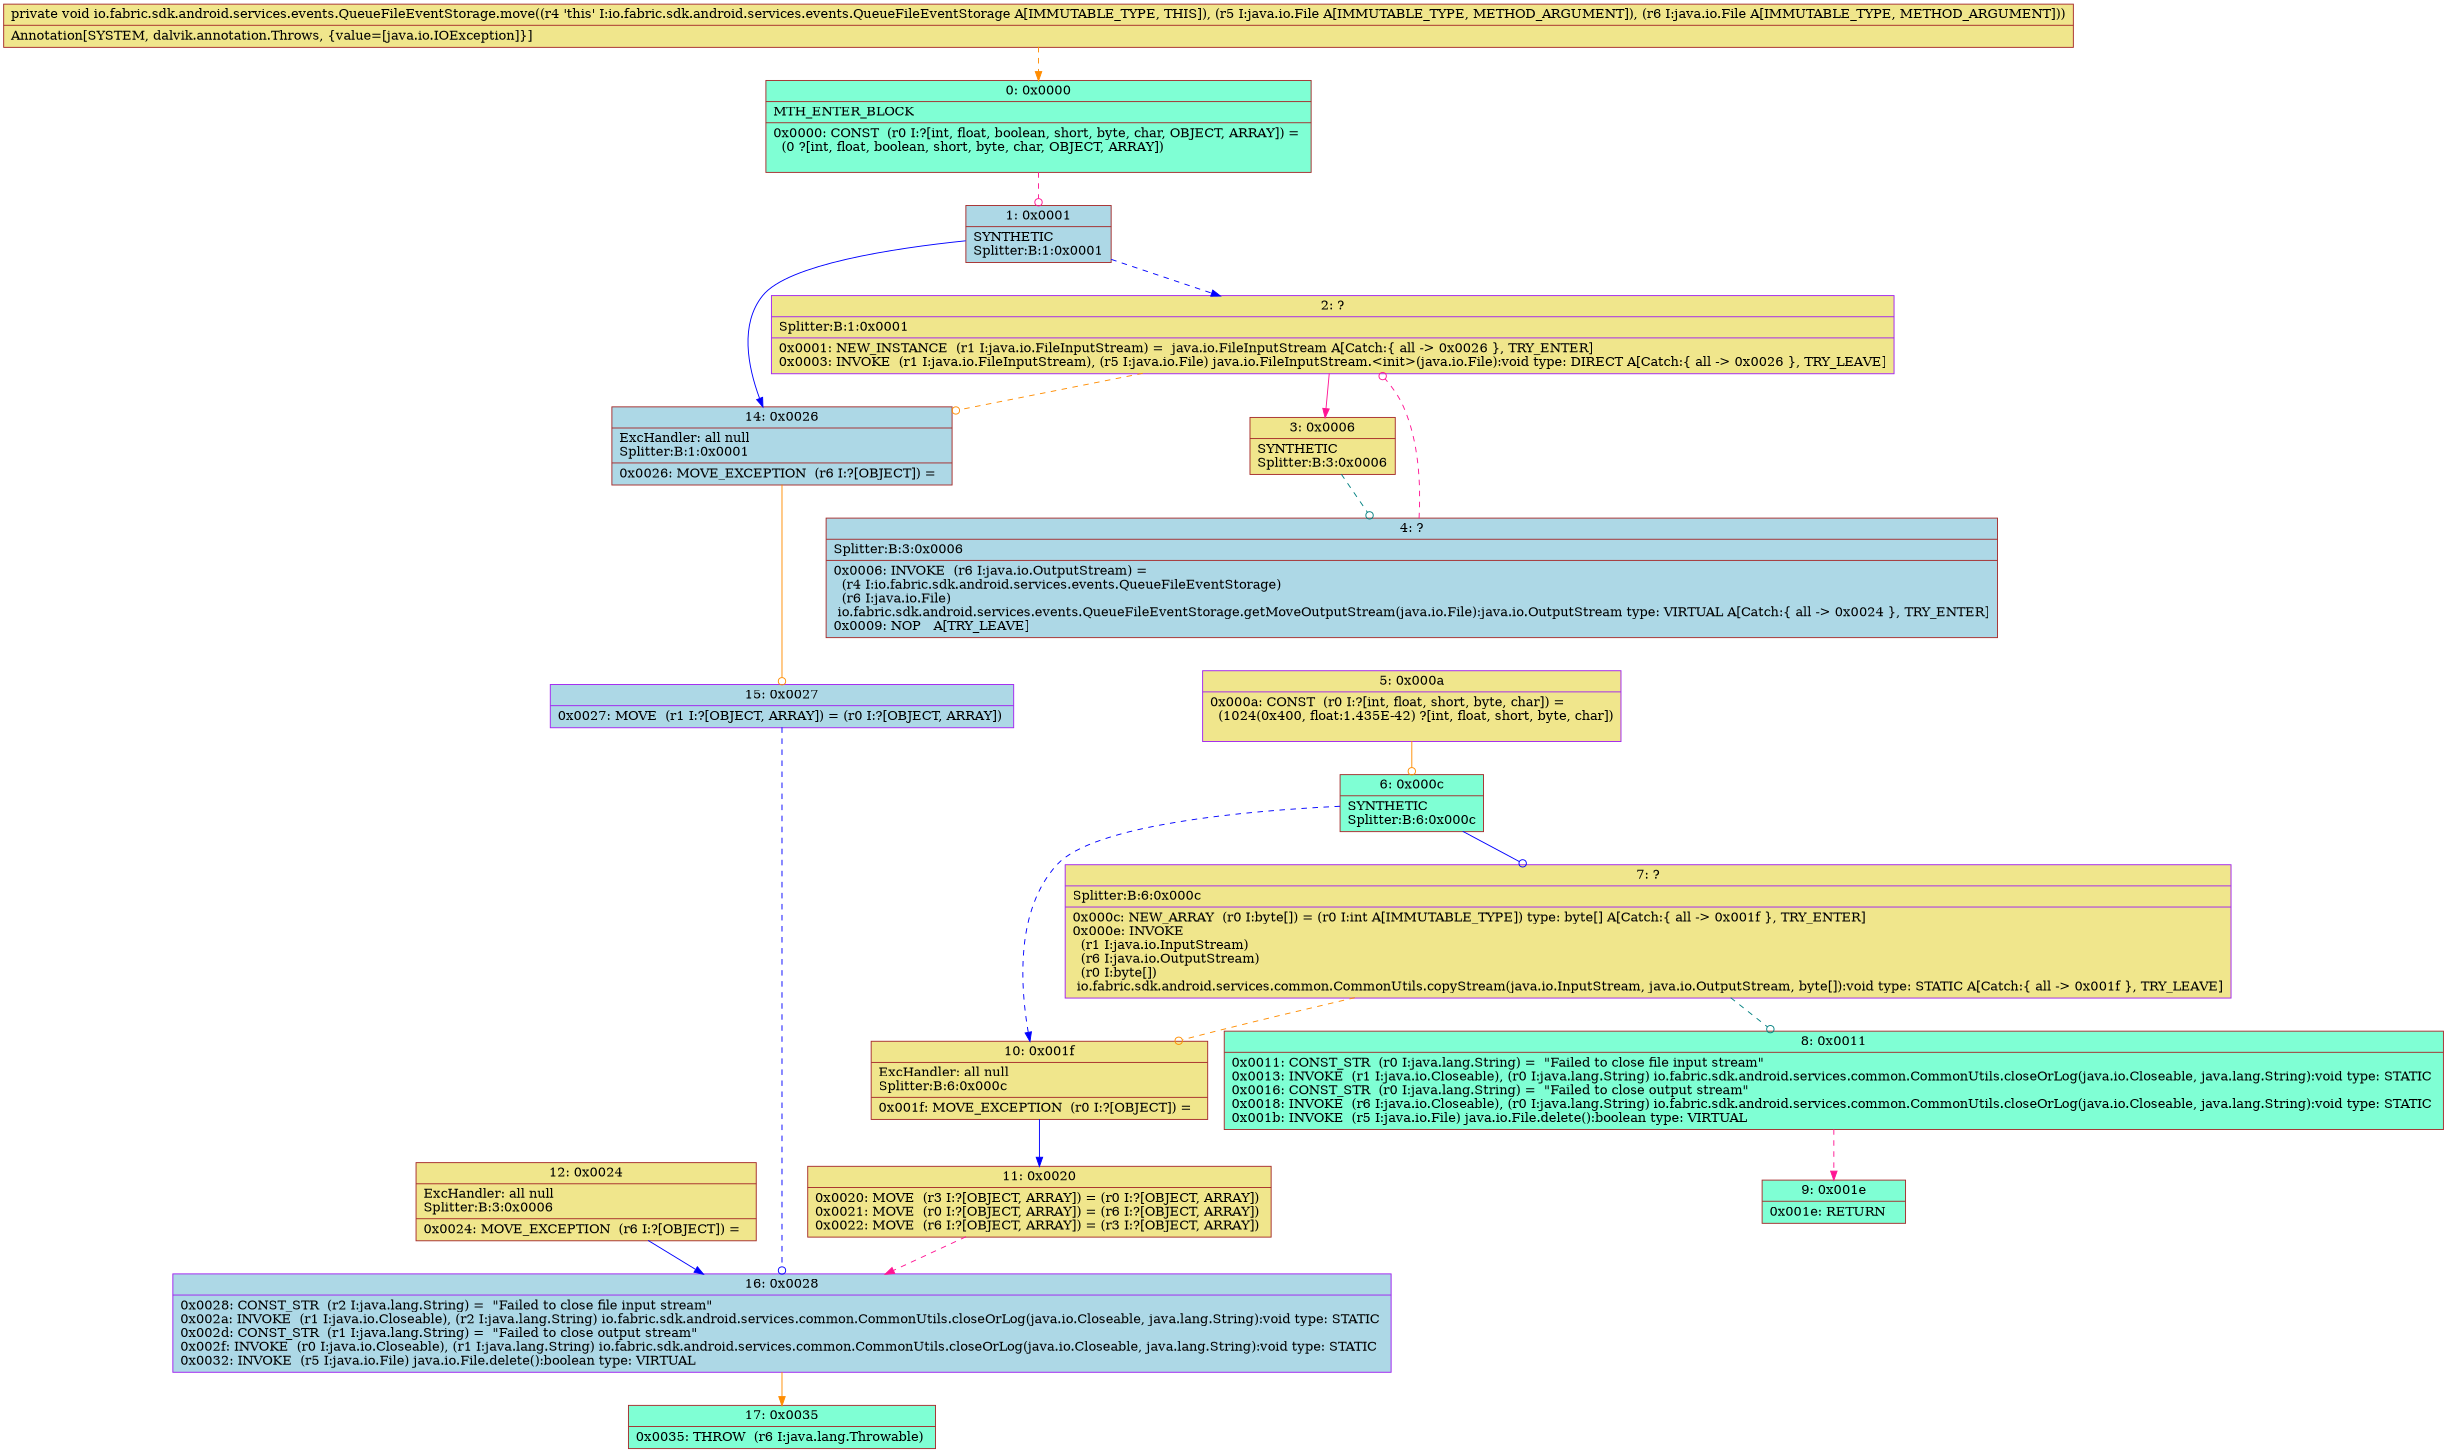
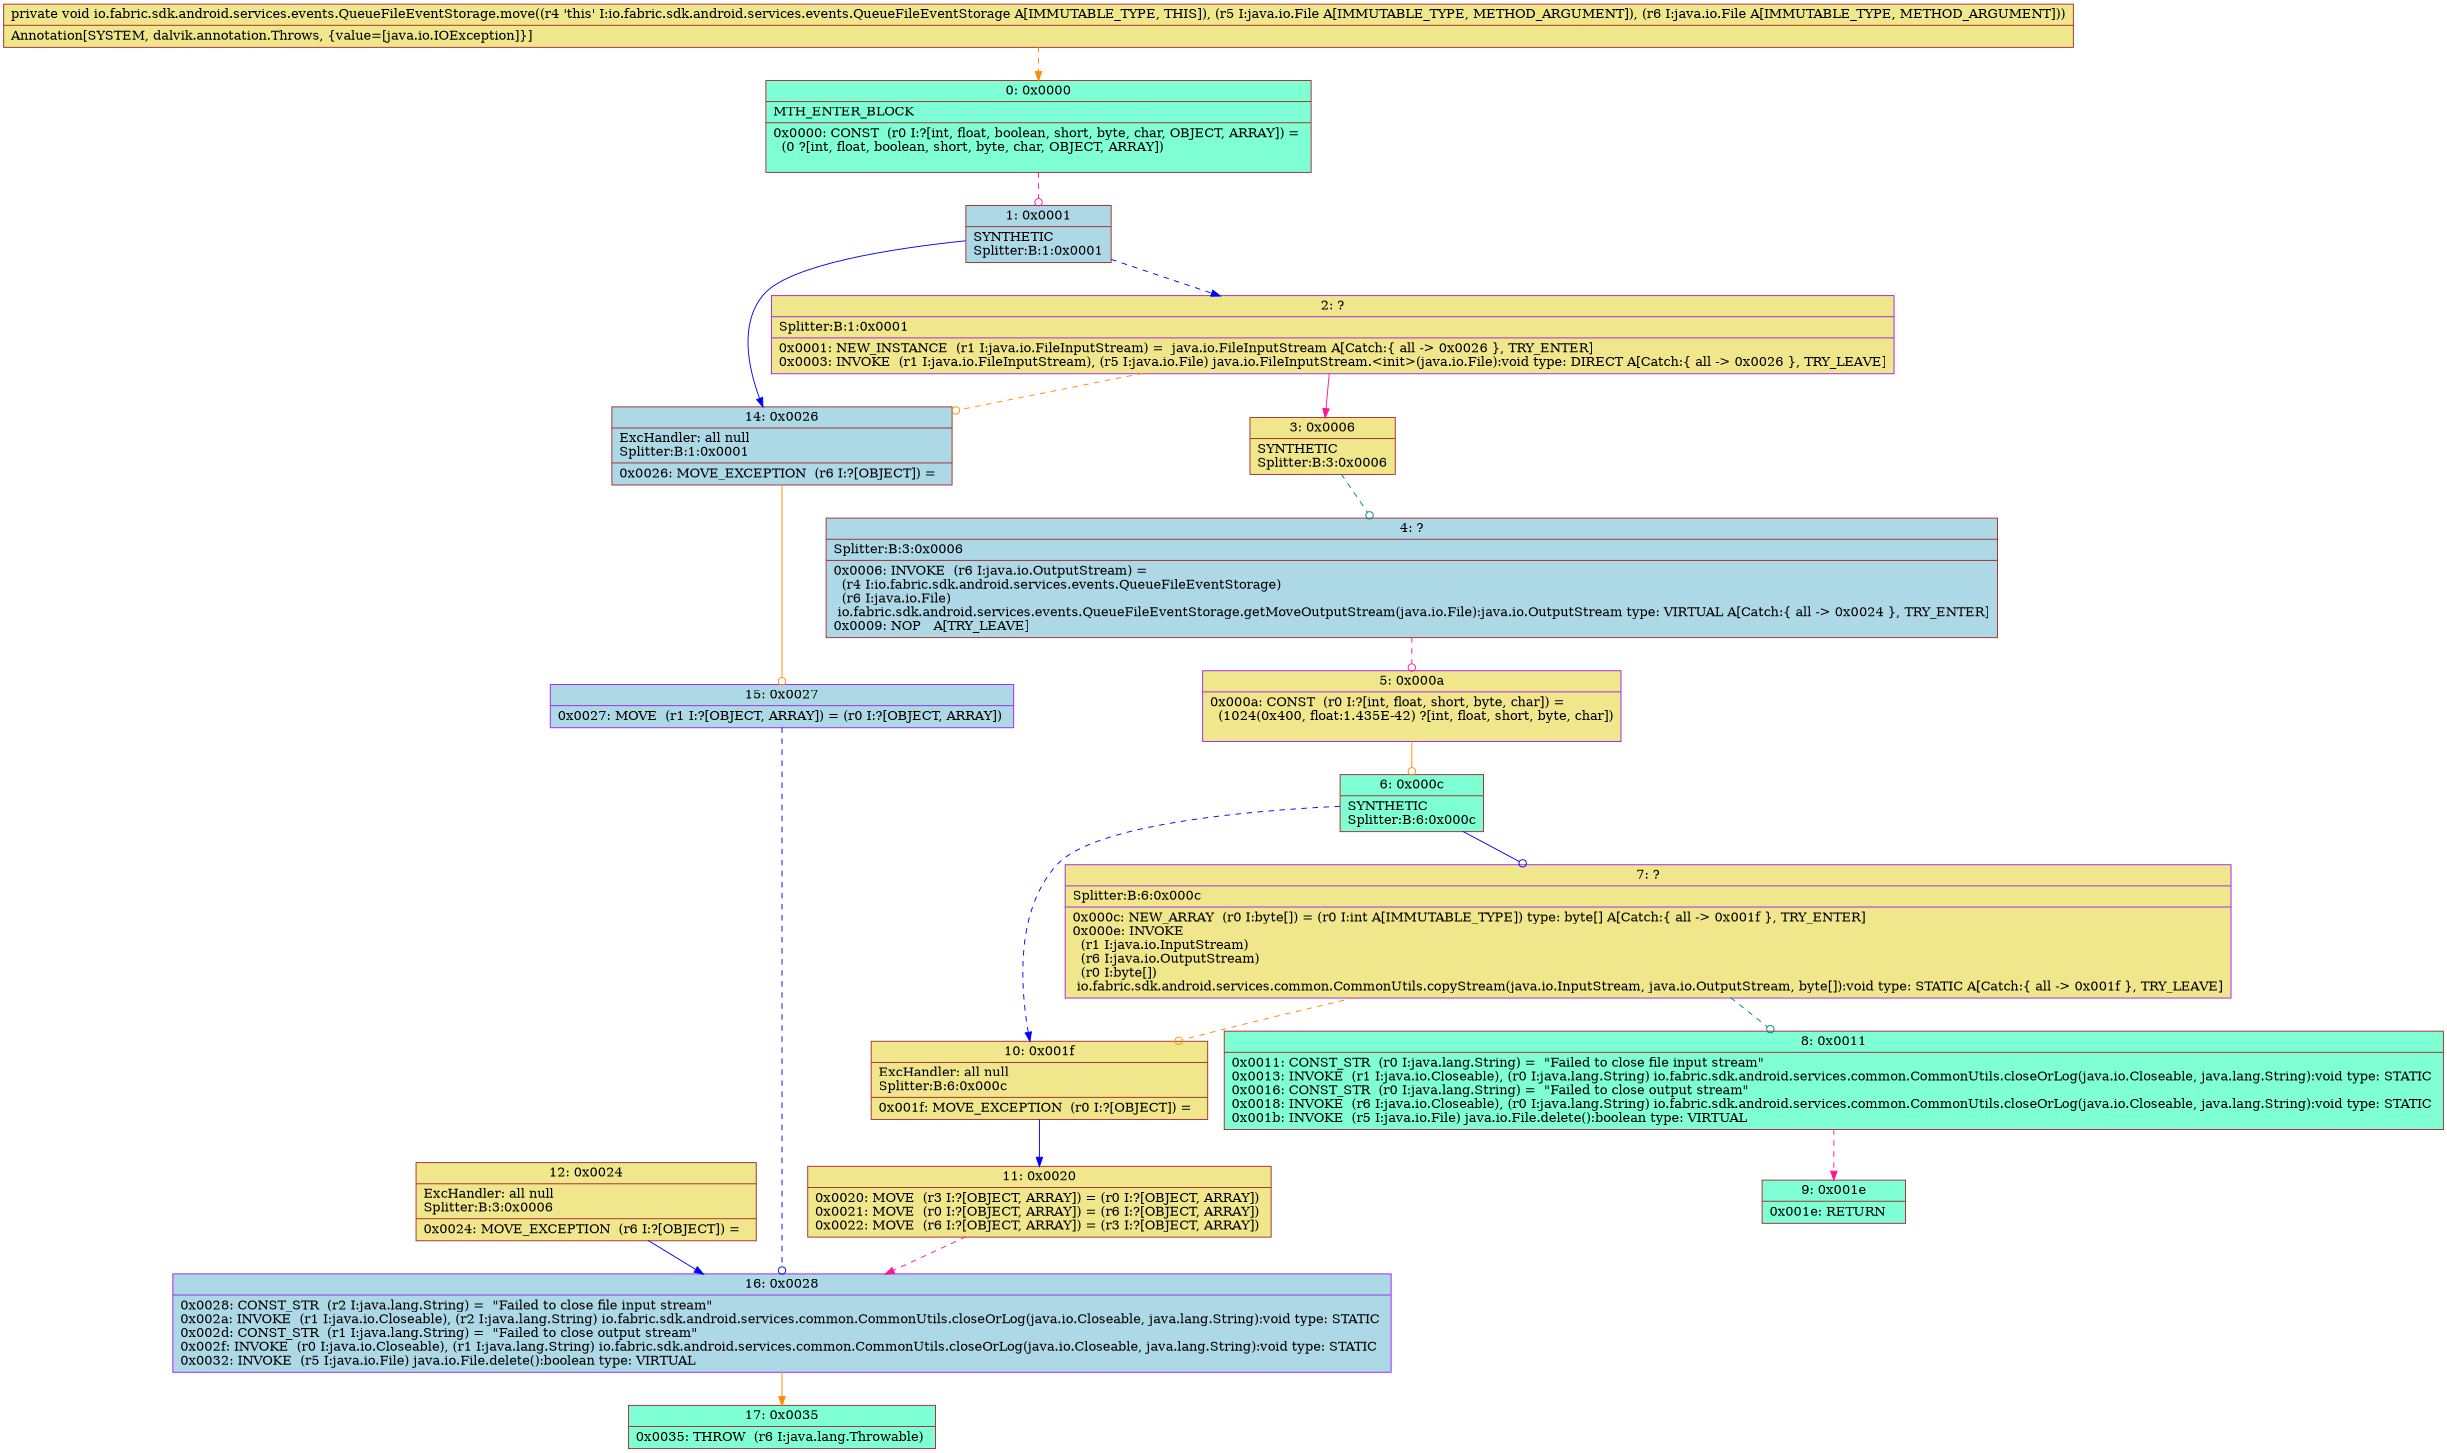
edge "4: ?" -> "2: ?": now "4: ?" -> "5: 0x000a"
